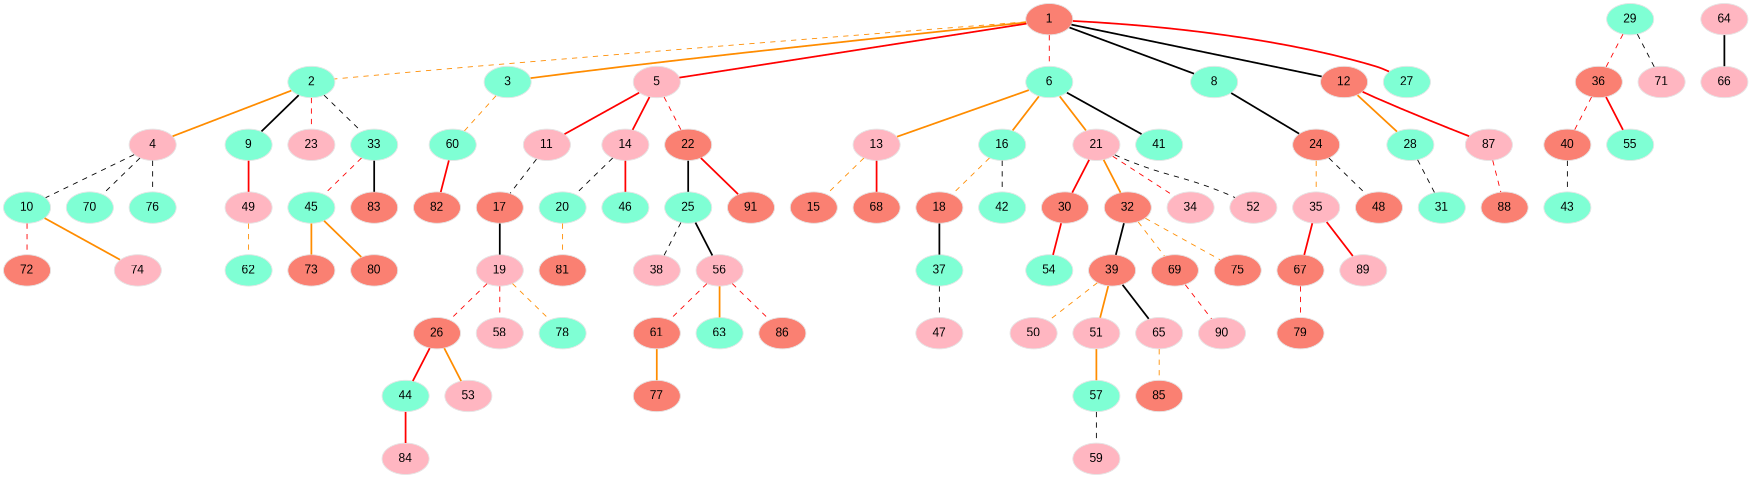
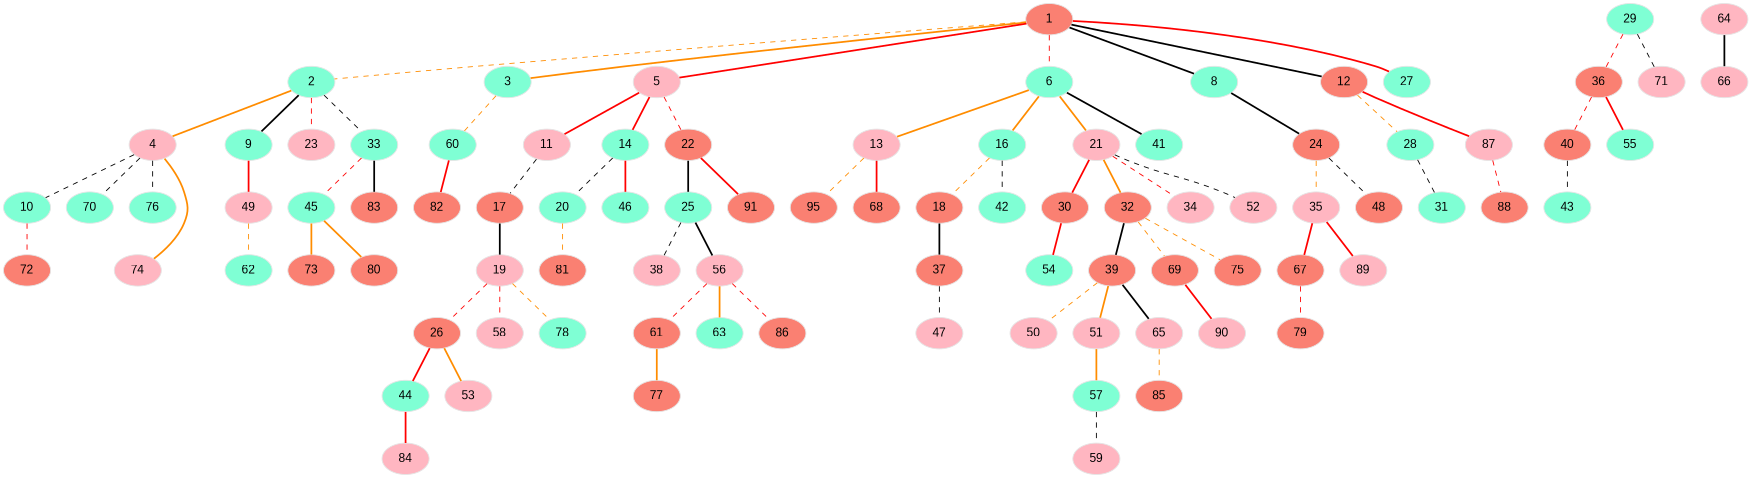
edge "12" -- "28": style bold -> dashed
node "14": fillcolor lightpink -> aquamarine
node "15": label "15" -> "95"
edge "10" -- "74": now "4" -- "74"
node "37": fillcolor aquamarine -> salmon
edge "69" -- "90": style dashed -> bold
